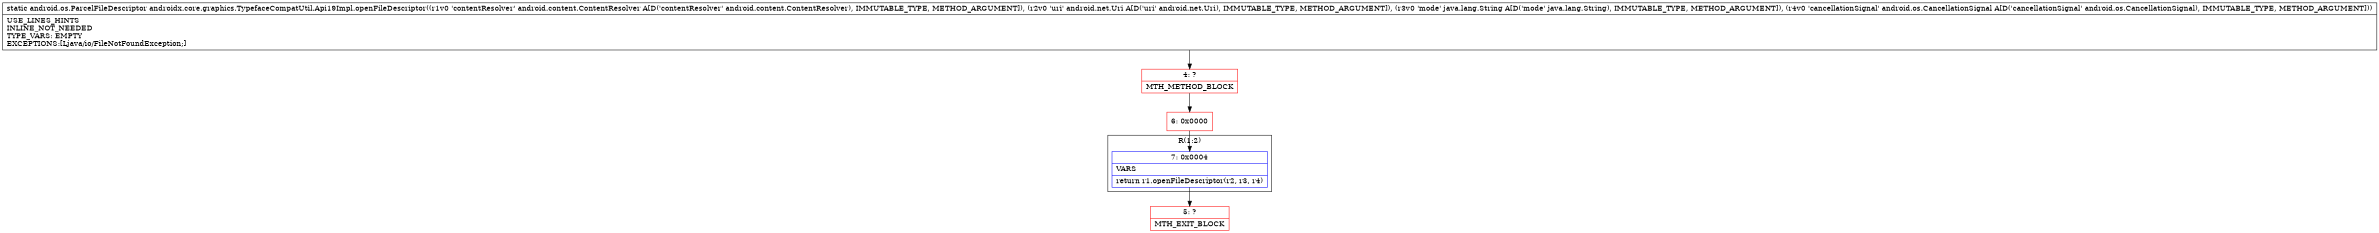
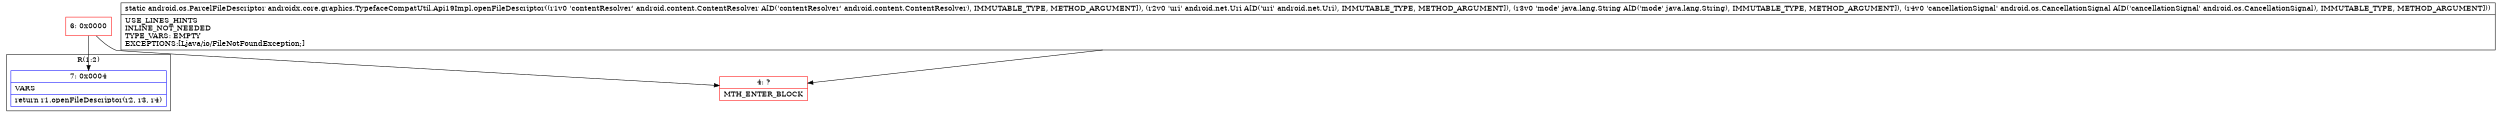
node "4: ?": text "MTH_METHOD_BLOCK" -> "MTH_ENTER_BLOCK"
edge "4: ?" -> "6: 0x0000": reversed
node "5: ?": removed
